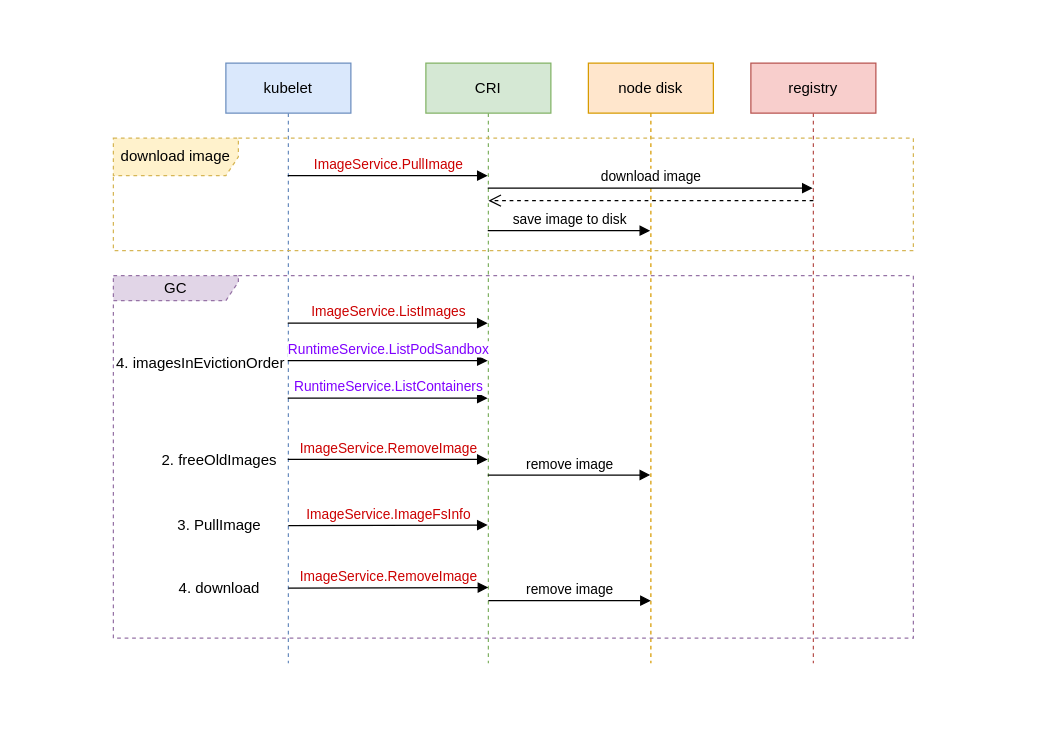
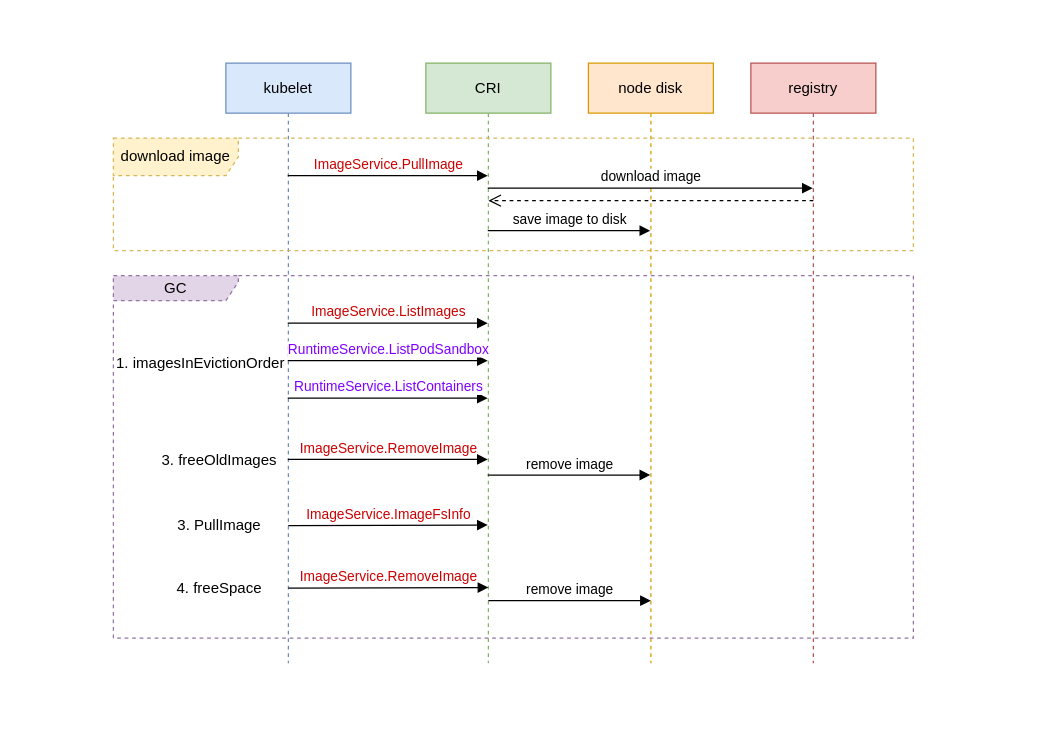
node "4. imagesInEvictionOrder": label "4. imagesInEvictionOrder" -> "1. imagesInEvictionOrder"
node "2. freeOldImages": label "2. freeOldImages" -> "3. freeOldImages"
node "4. download": label "4. download" -> "4. freeSpace"
